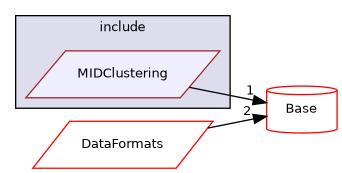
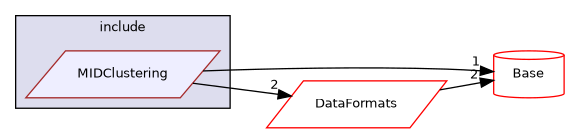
edge "MIDClustering" -> "DataFormats": added
